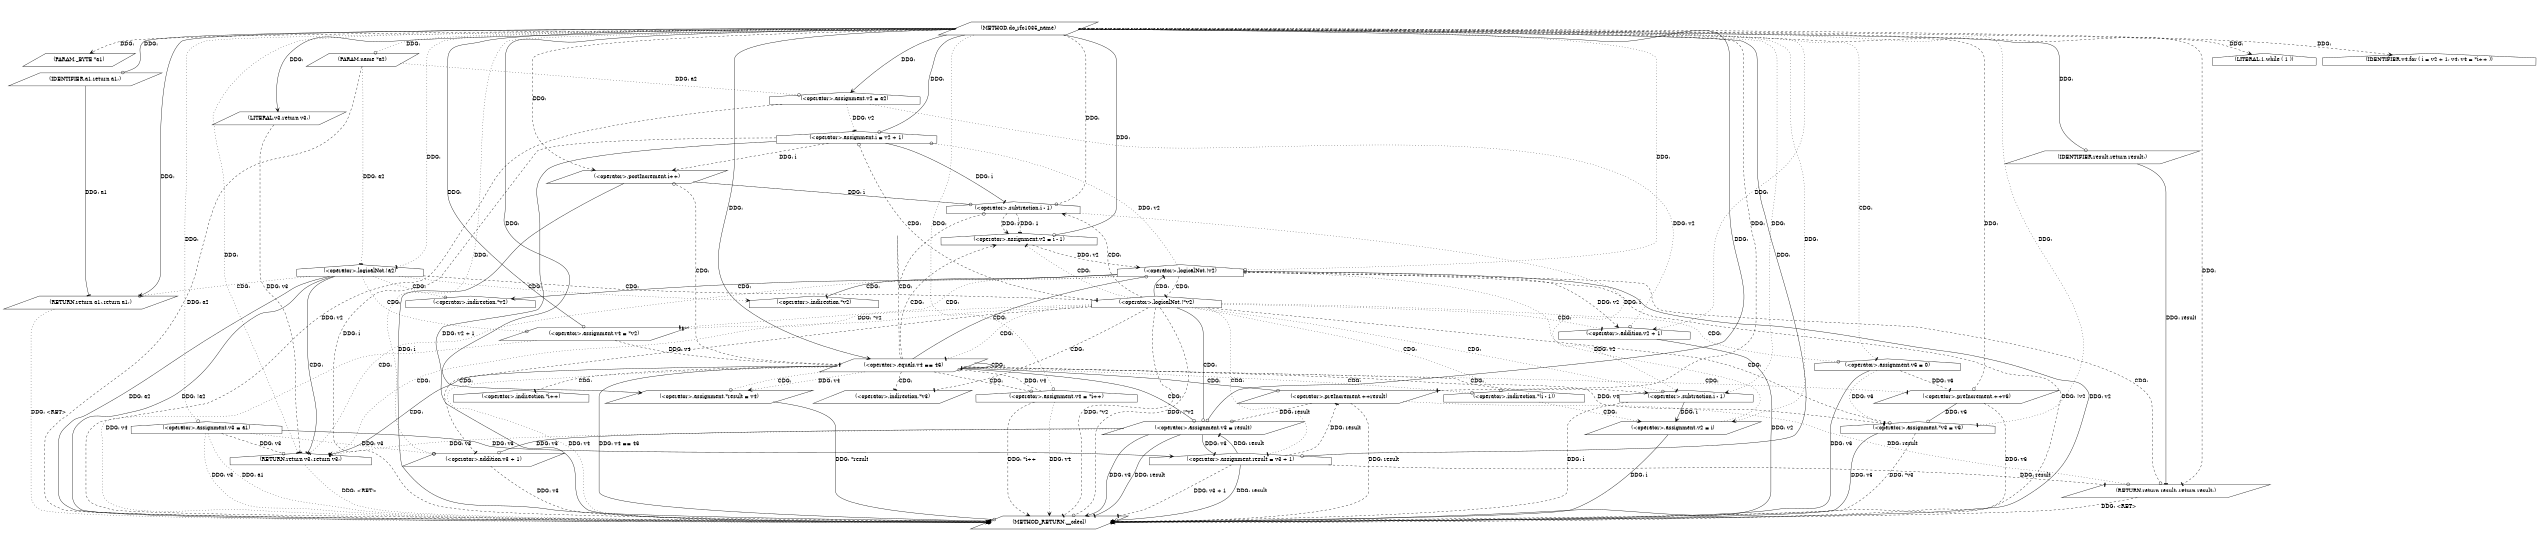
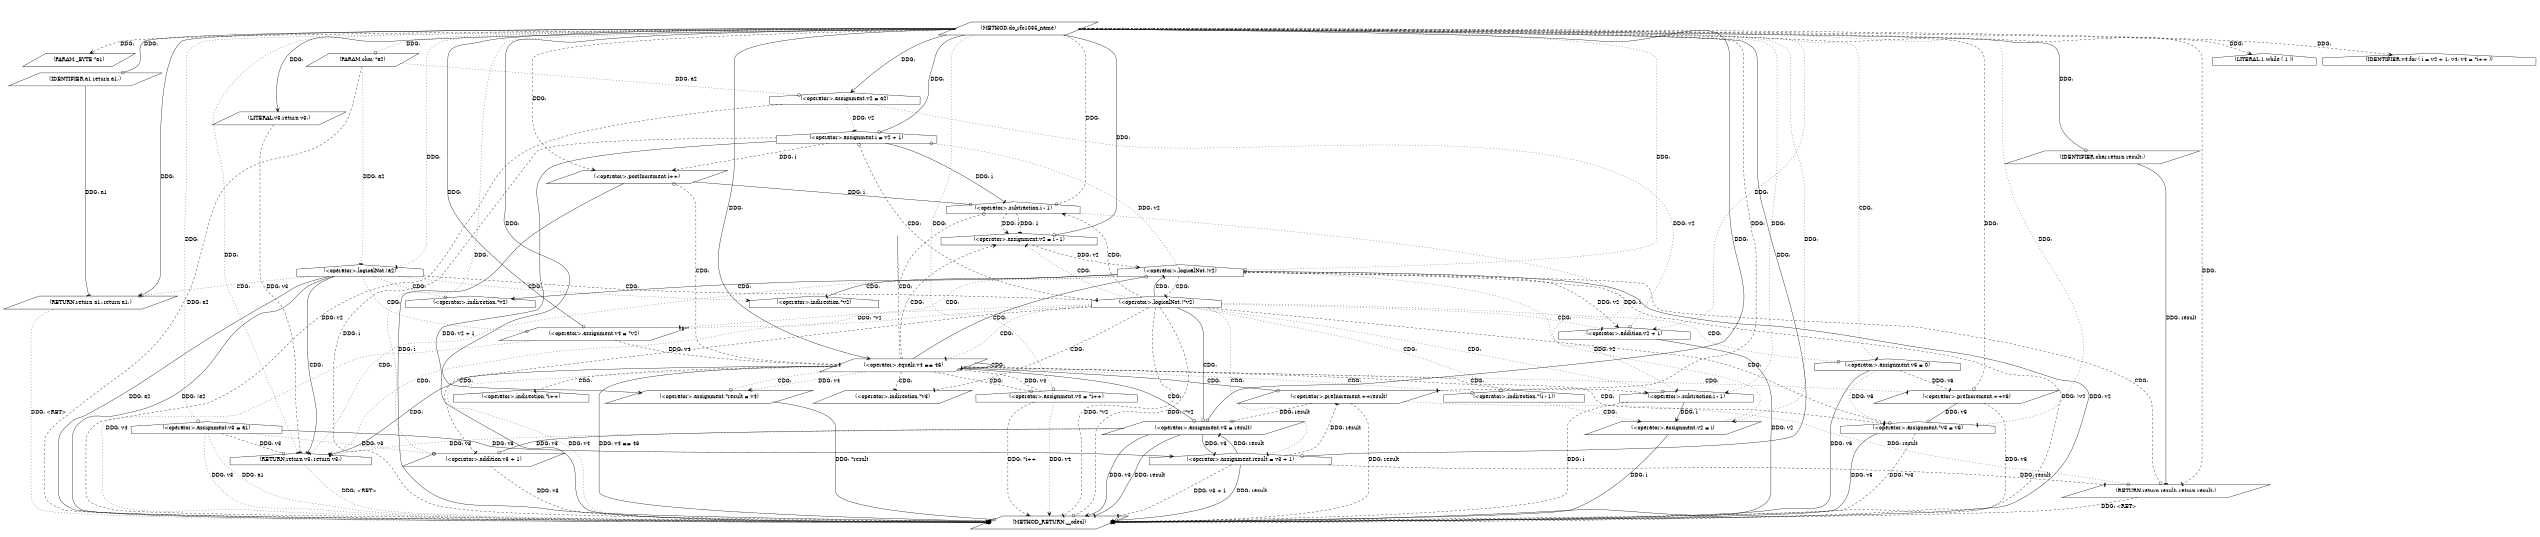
node "(PARAM,name *a2)": label "(PARAM,name *a2)" -> "(PARAM,char *a2)"
node "(IDENTIFIER,result,return result;)": label "(IDENTIFIER,result,return result;)" -> "(IDENTIFIER,char,return result;)"
edge "(<operator>.equals,v4 == 46)" -> "(<operator>.assignment,*v3 = v6)": label "DDG: v4" -> "CDG: "
